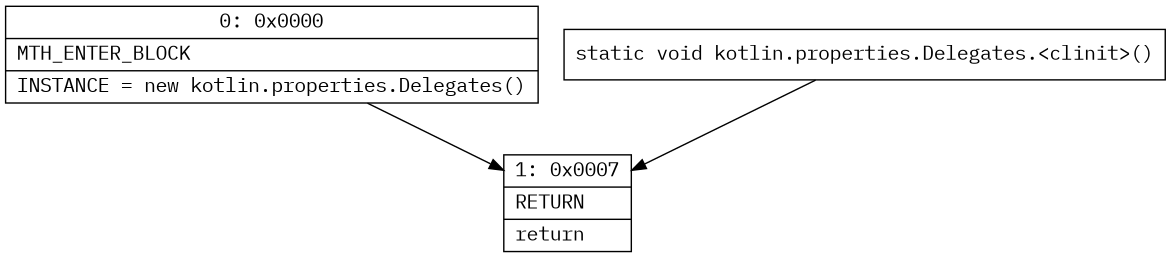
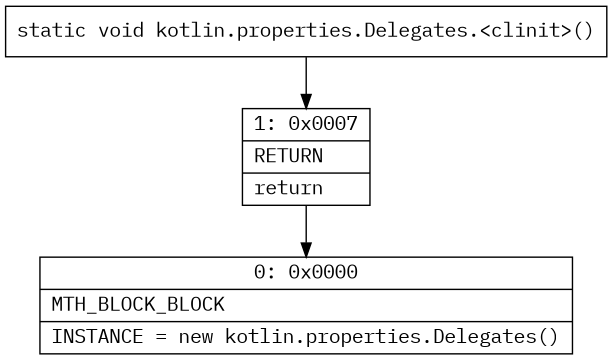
node "0: 0x0000": text "MTH_ENTER_BLOCK" -> "MTH_BLOCK_BLOCK"
edge "0: 0x0000" -> "1: 0x0007": reversed
